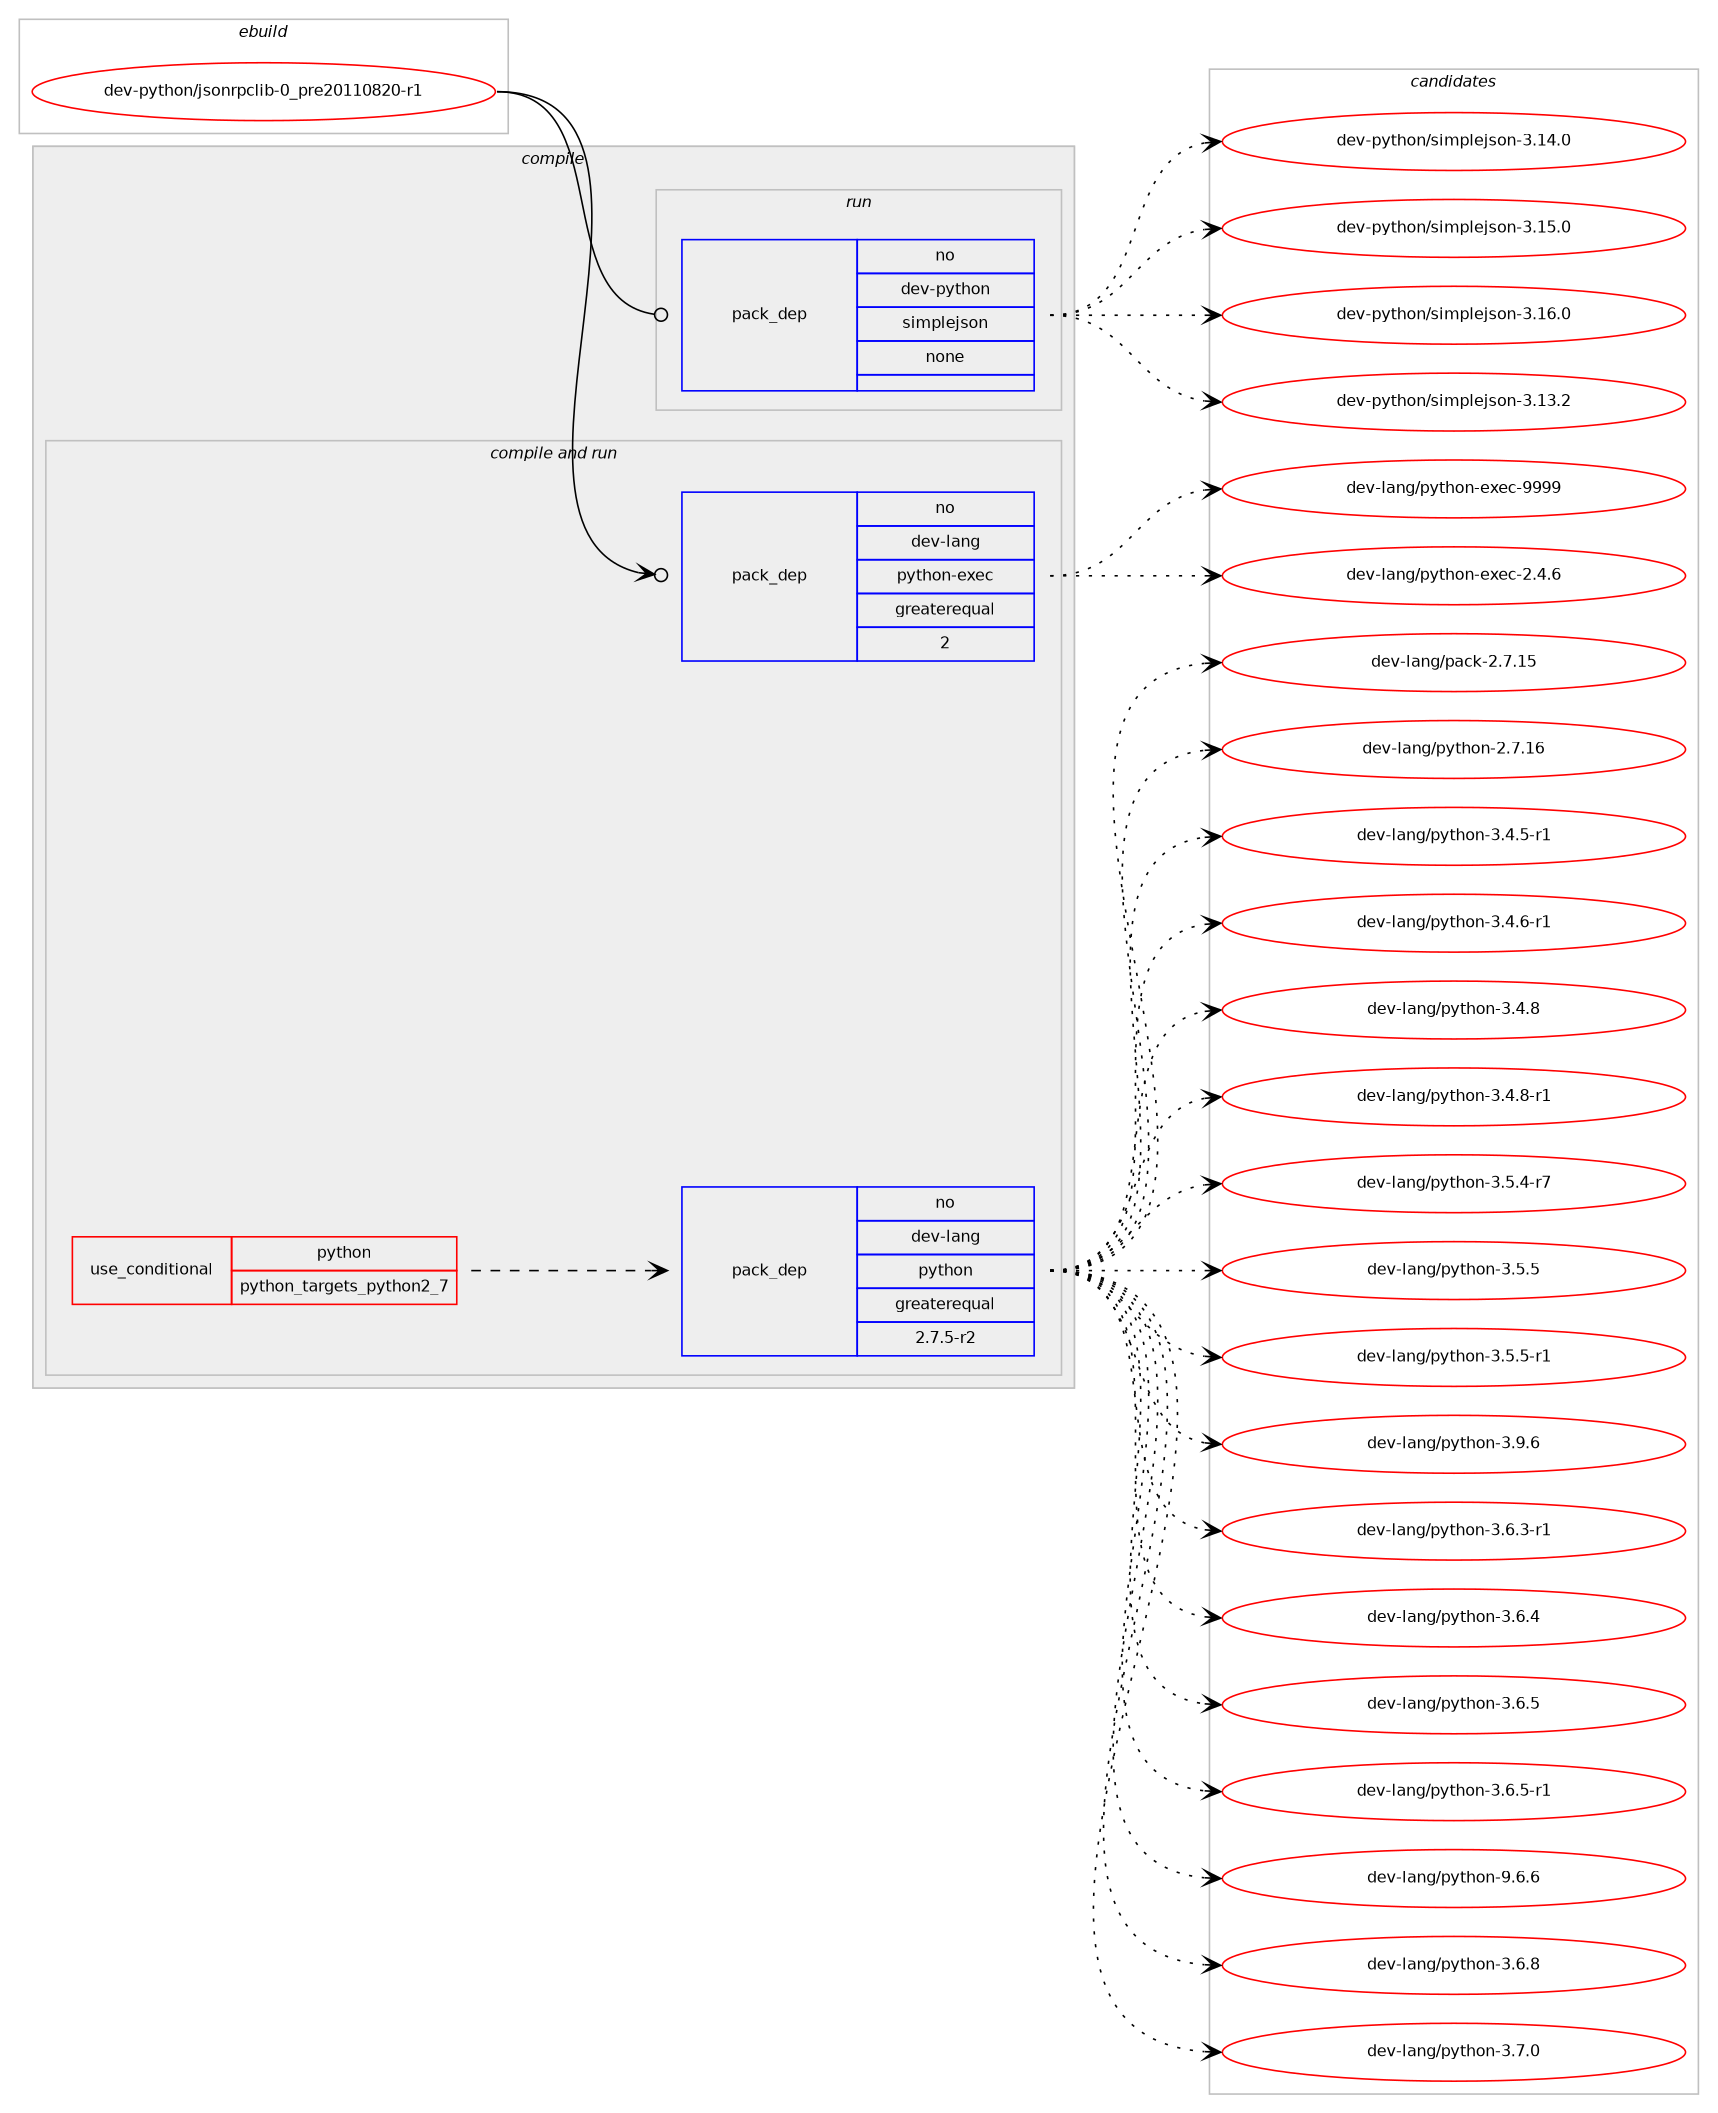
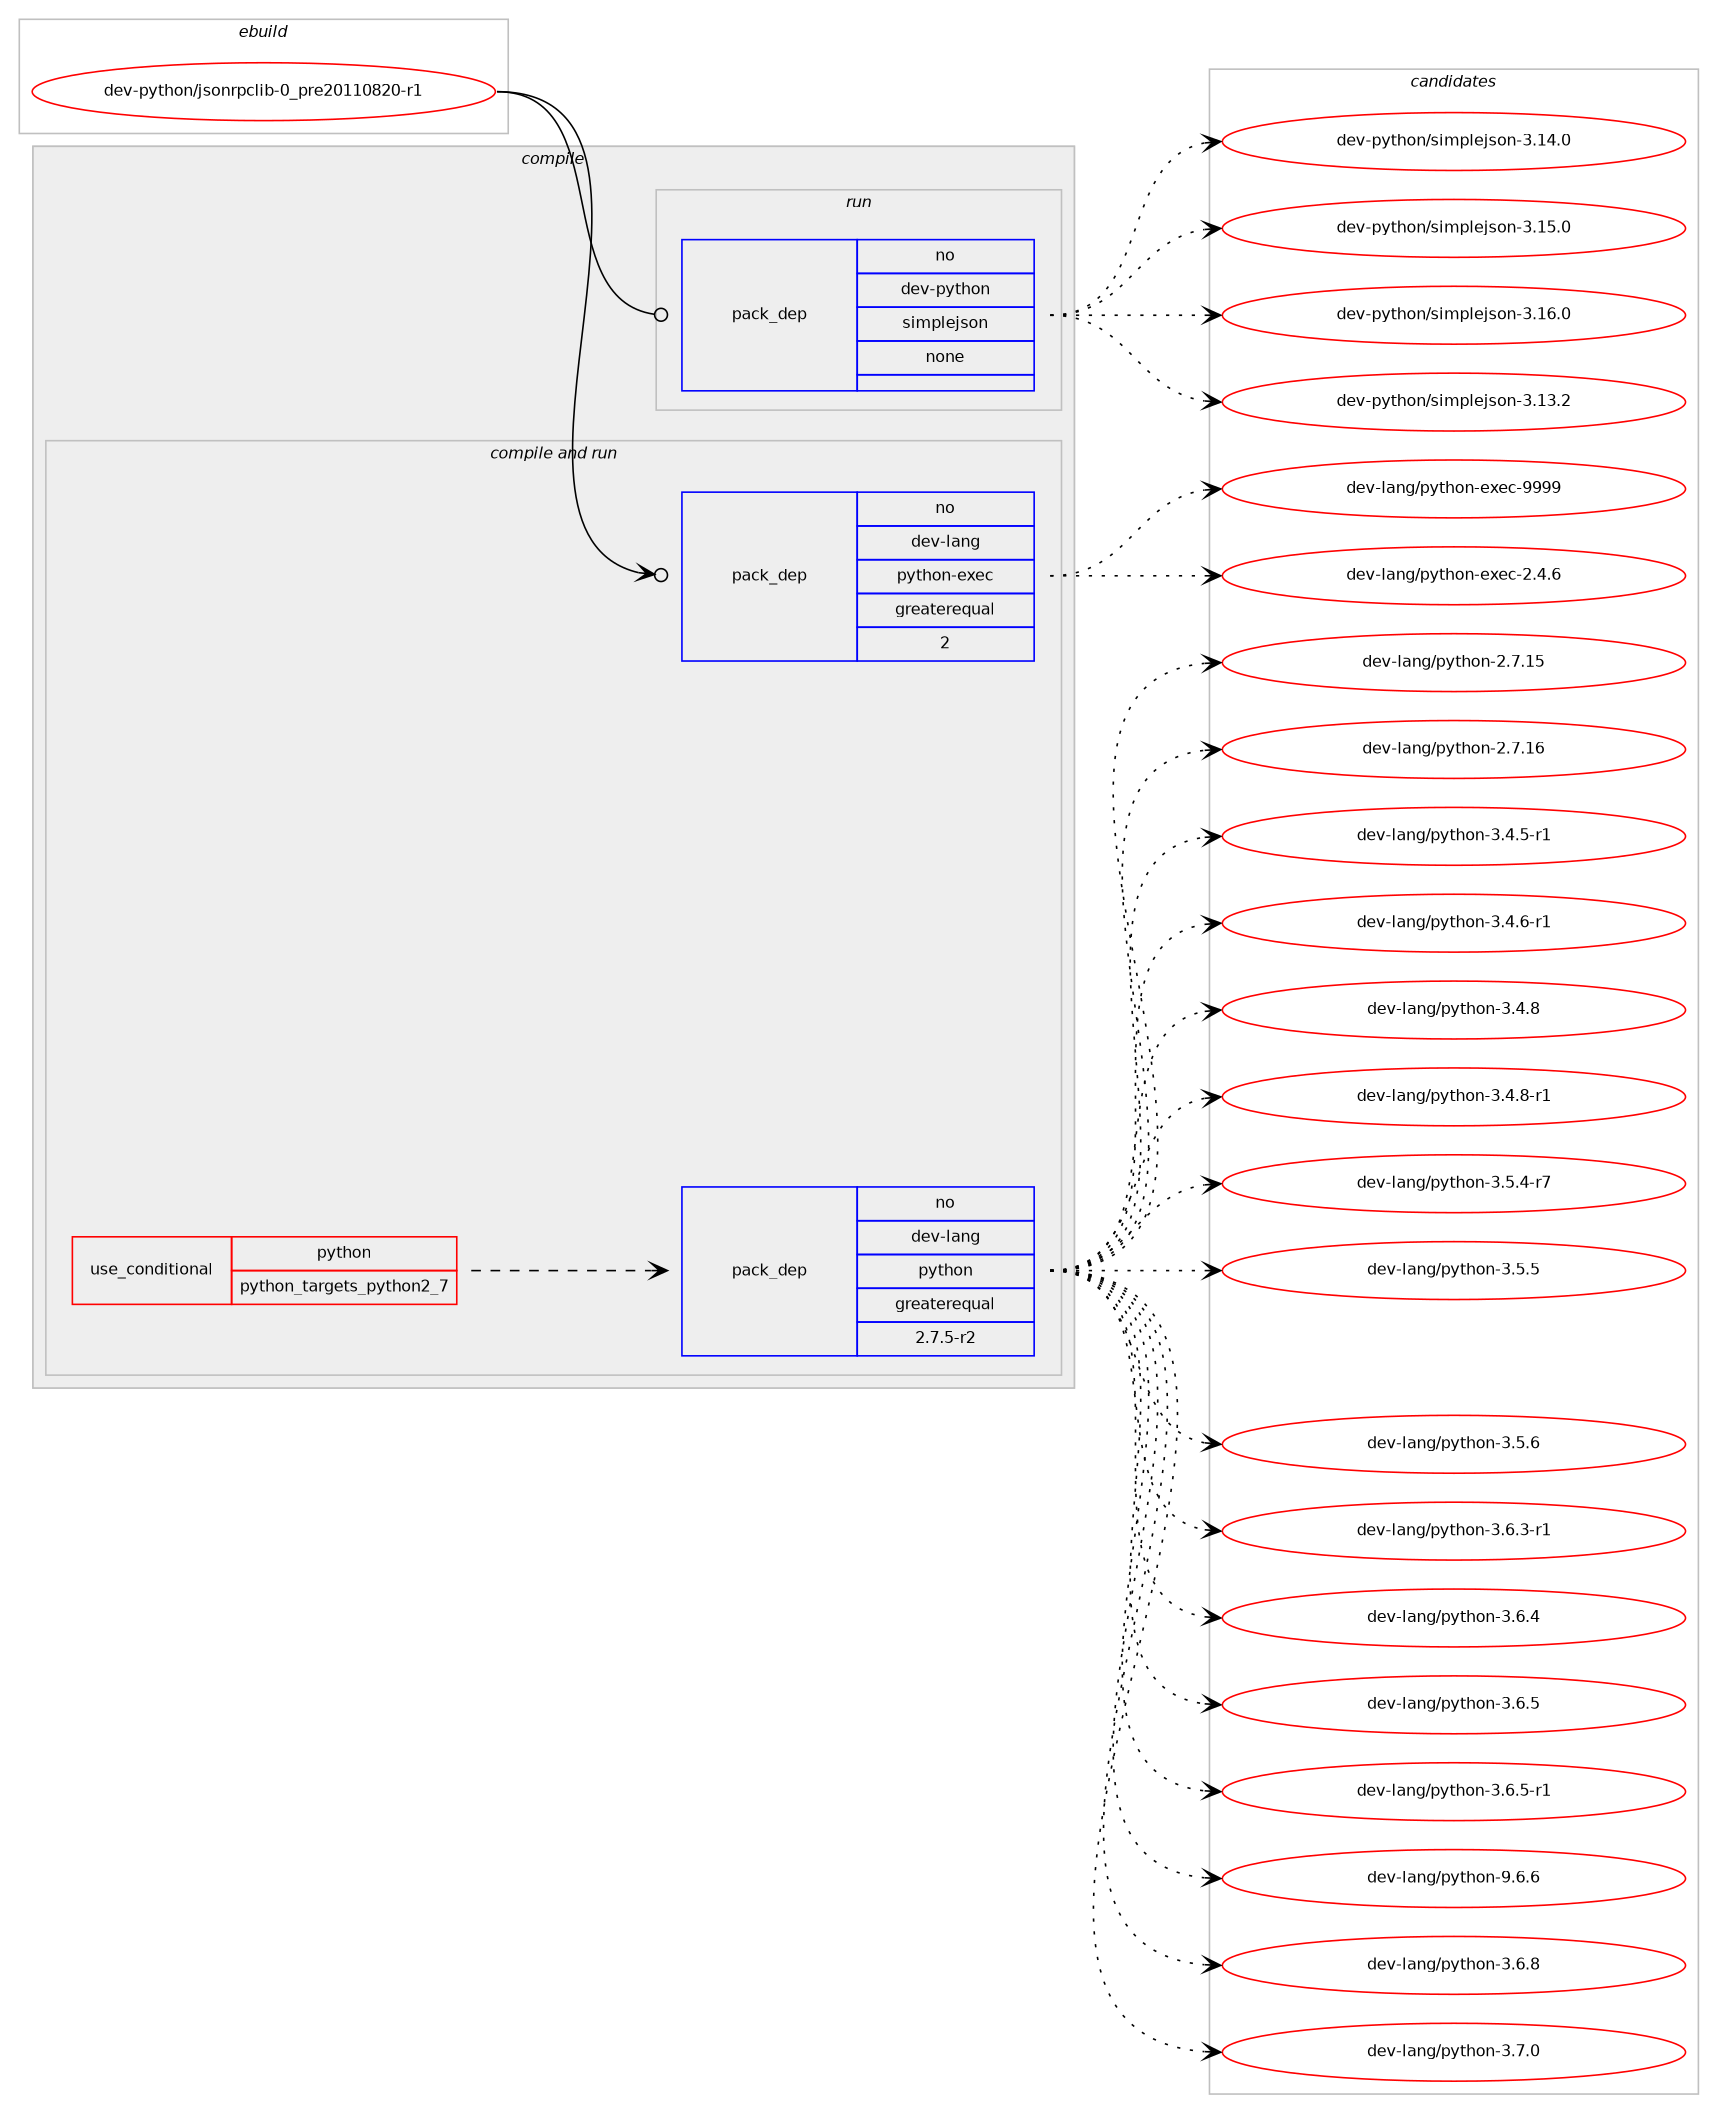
node "dev-lang/pack-2.7.15": label "dev-lang/pack-2.7.15" -> "dev-lang/python-2.7.15"
node "dev-lang/python-3.5.5-r1": removed
node "dev-lang/python-3.9.6": label "dev-lang/python-3.9.6" -> "dev-lang/python-3.5.6"
